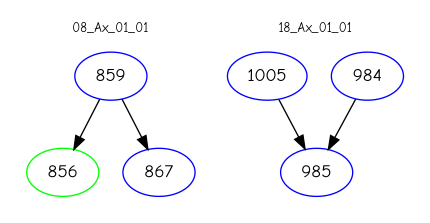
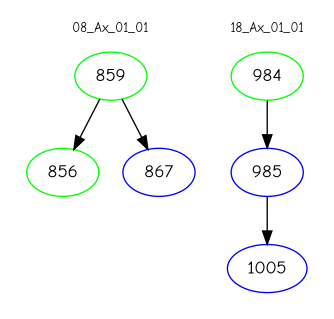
node "859": color blue -> green
node "984": color blue -> green
edge "1005" -> "985": reversed
